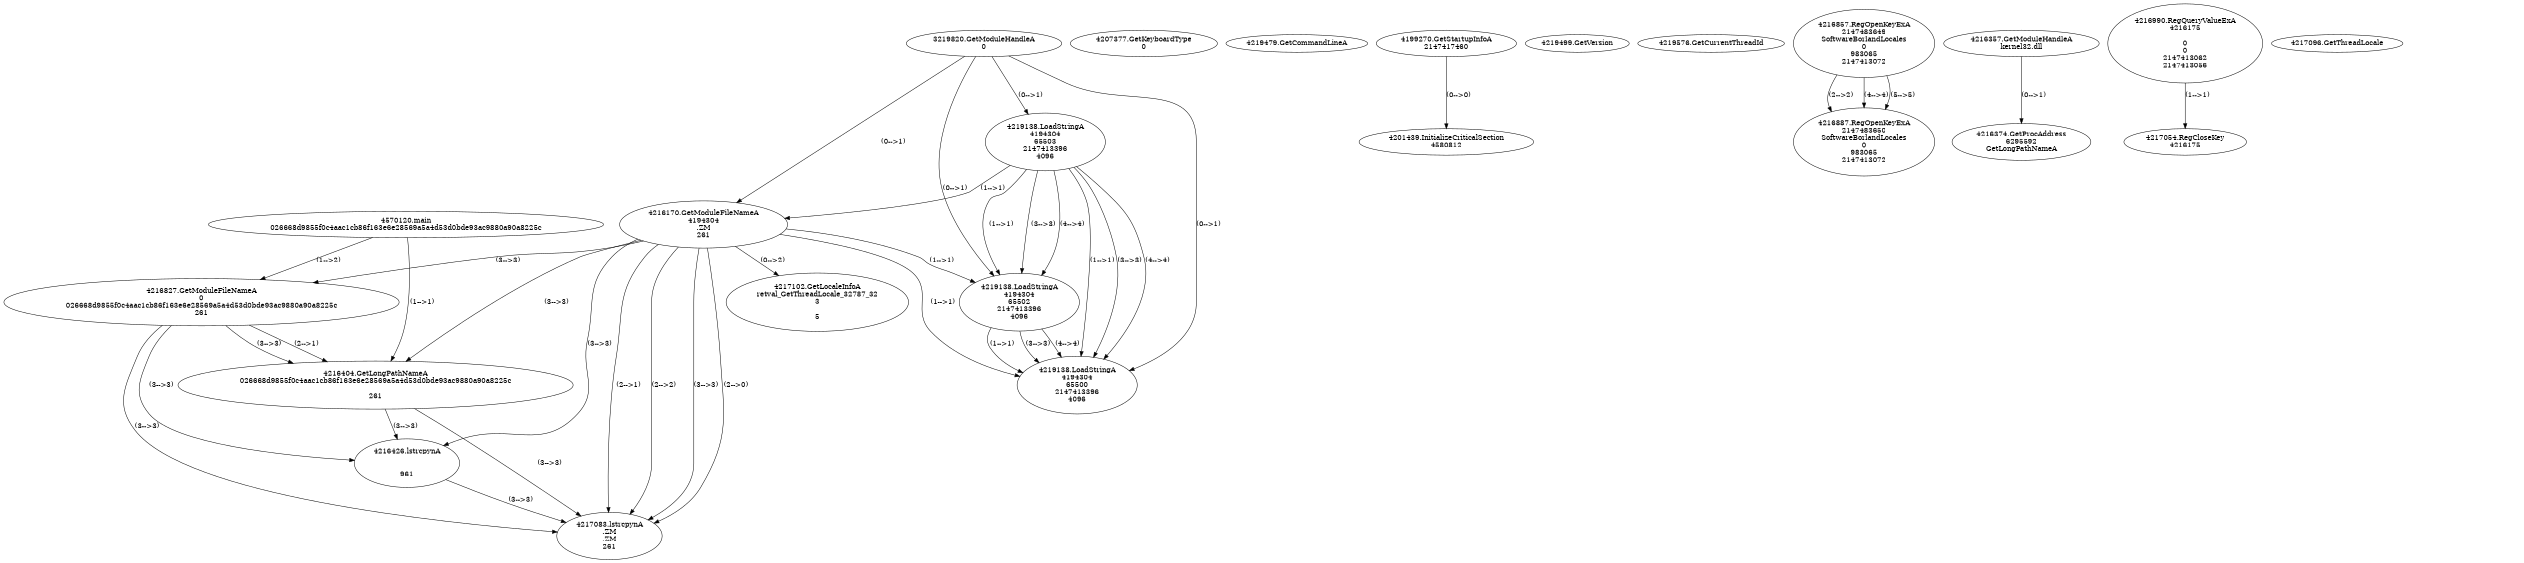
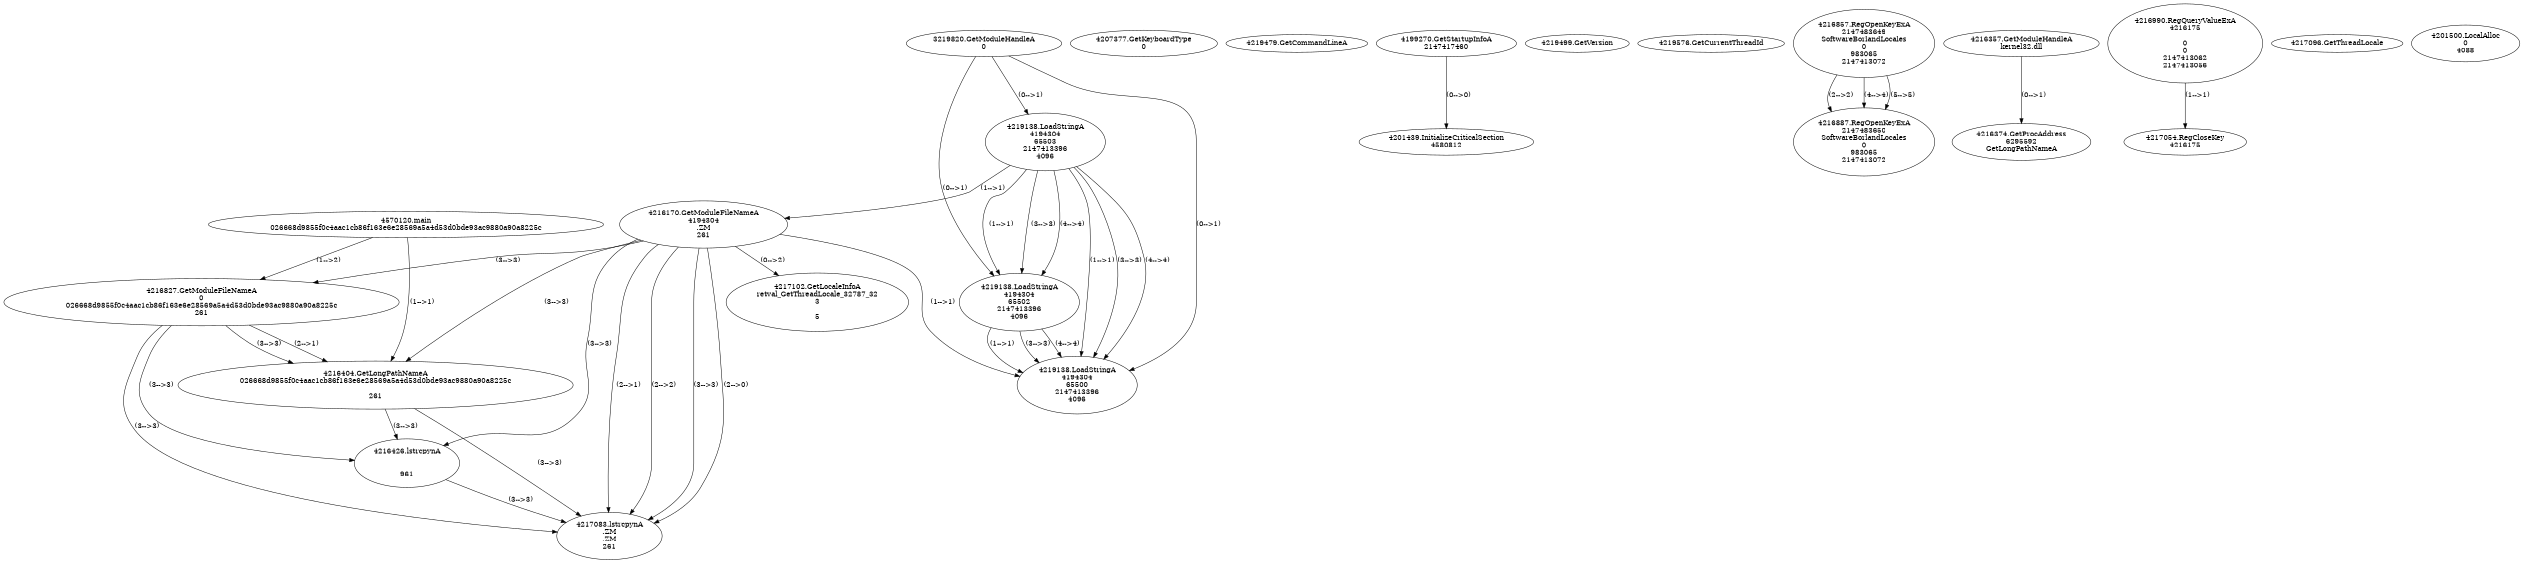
node "4201500.LocalAlloc 0 4088": added
edge "3219820.GetModuleHandleA 0" -> "4216170.GetModuleFileNameA 4194304 .ZM 261": removed, label "(0-->1)"
edge "4216170.GetModuleFileNameA 4194304 .ZM 261" -> "4219138.LoadStringA 4194304 65502 2147413396 4096": removed, label "(1-->1)"
